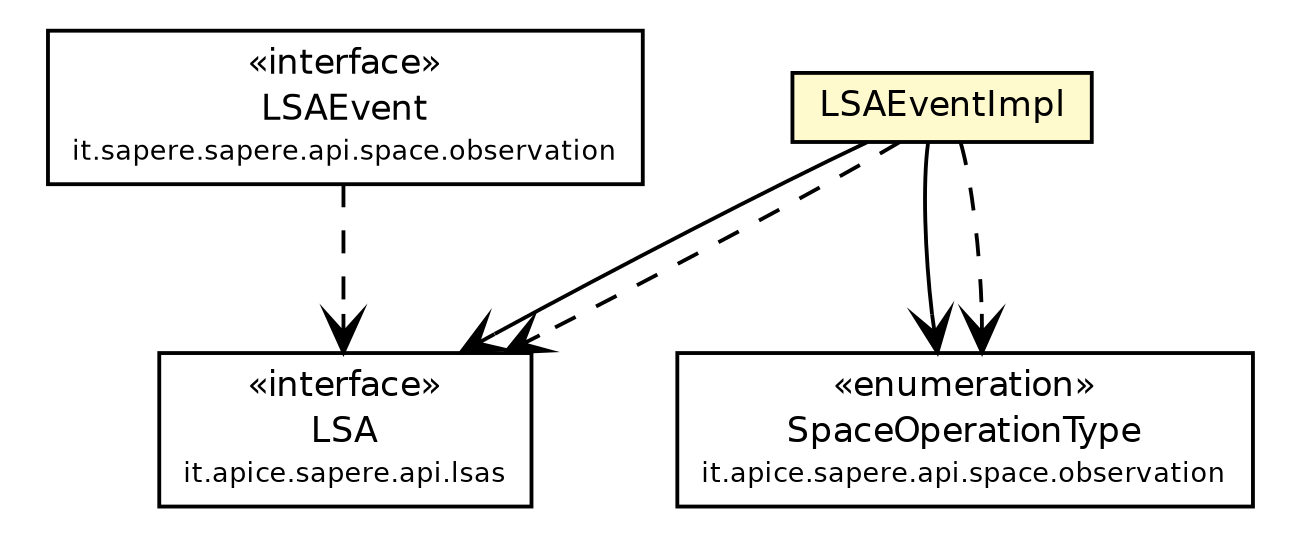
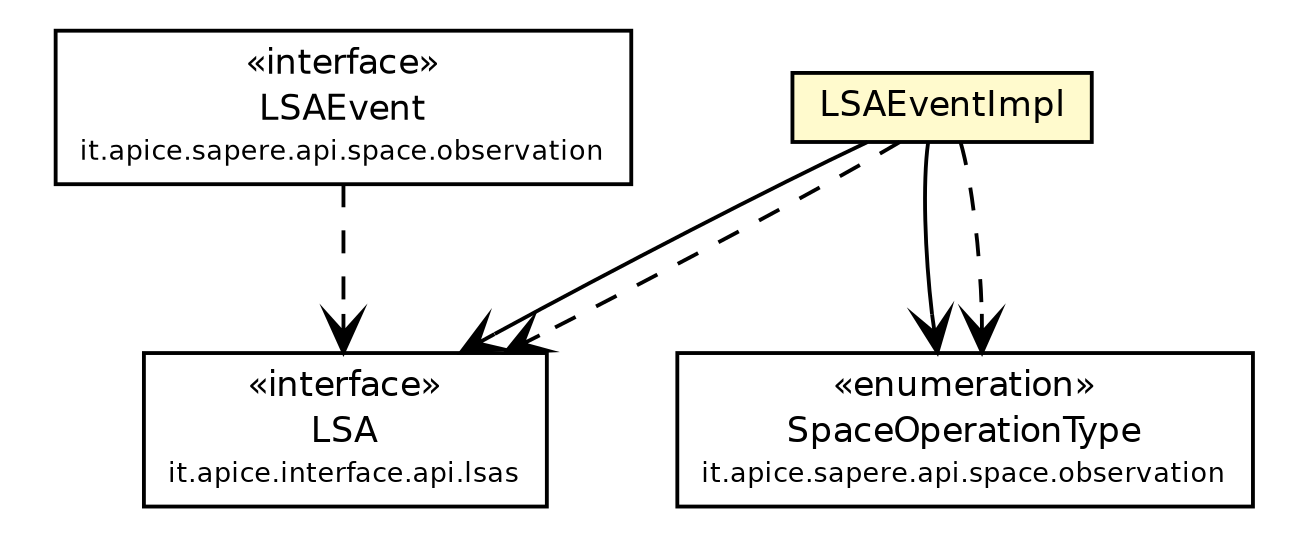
node "LSAEvent": text "it.sapere.sapere.api.space.observation" -> "it.apice.sapere.api.space.observation"
node "LSA": text "it.apice.sapere.api.lsas" -> "it.apice.interface.api.lsas"
